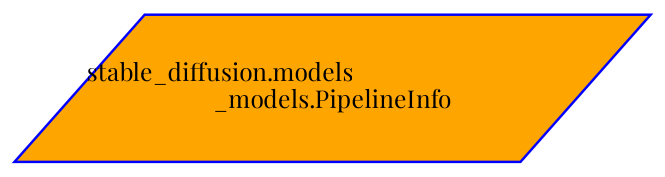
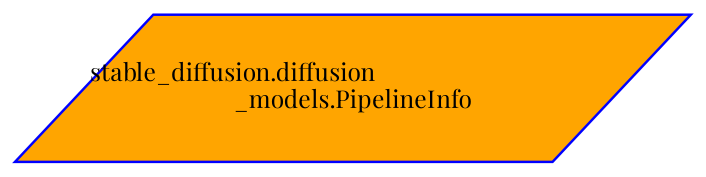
node "stable_diffusion.models _models.PipelineInfo": label "stable_diffusion.models _models.PipelineInfo" -> "stable_diffusion.diffusion _models.PipelineInfo"
